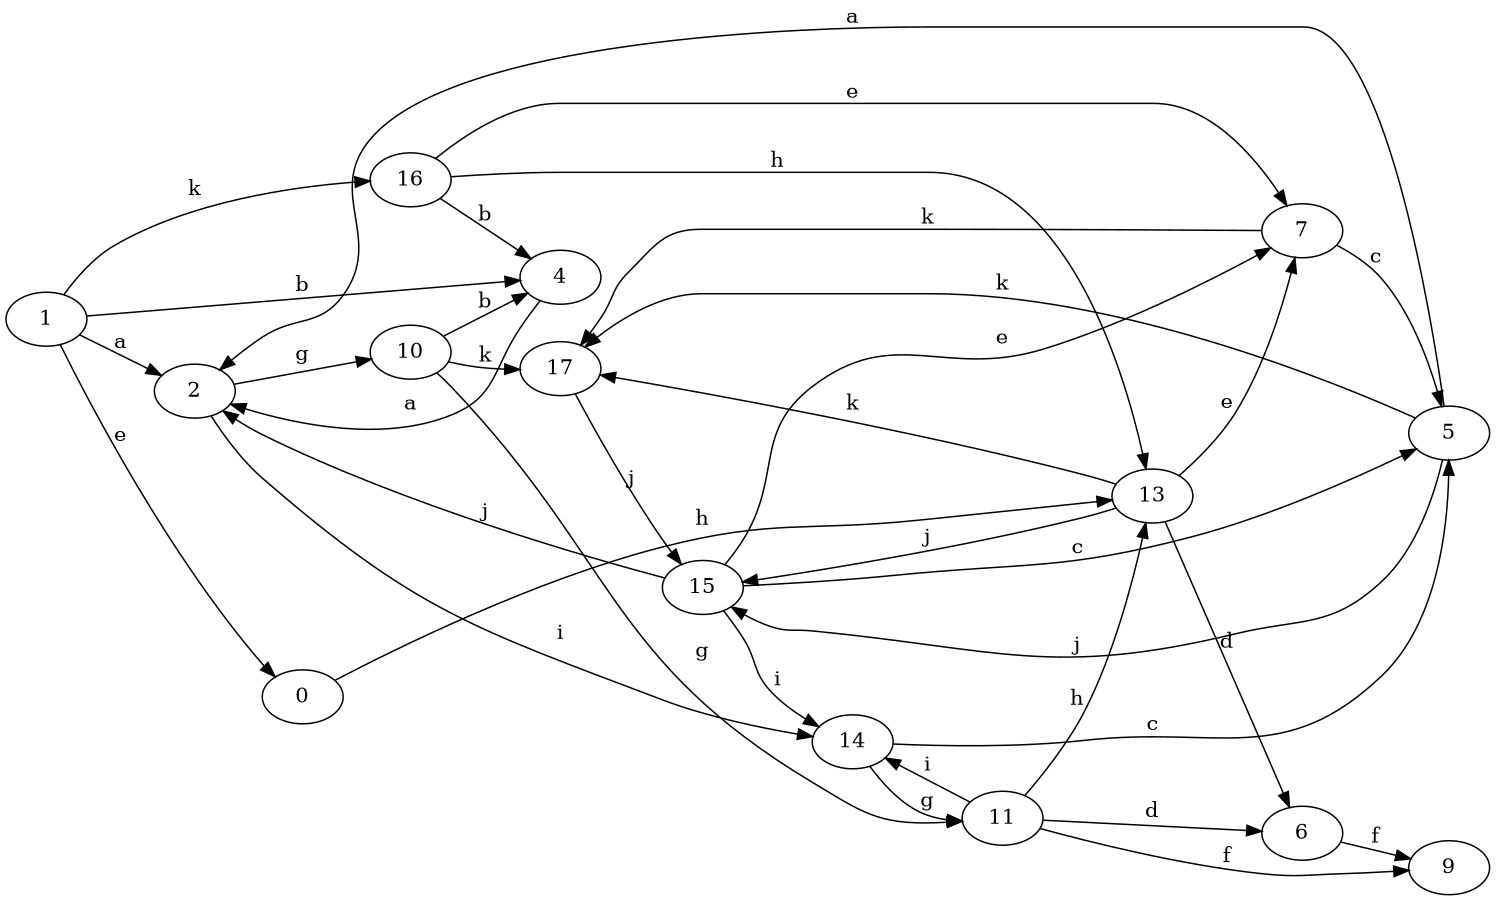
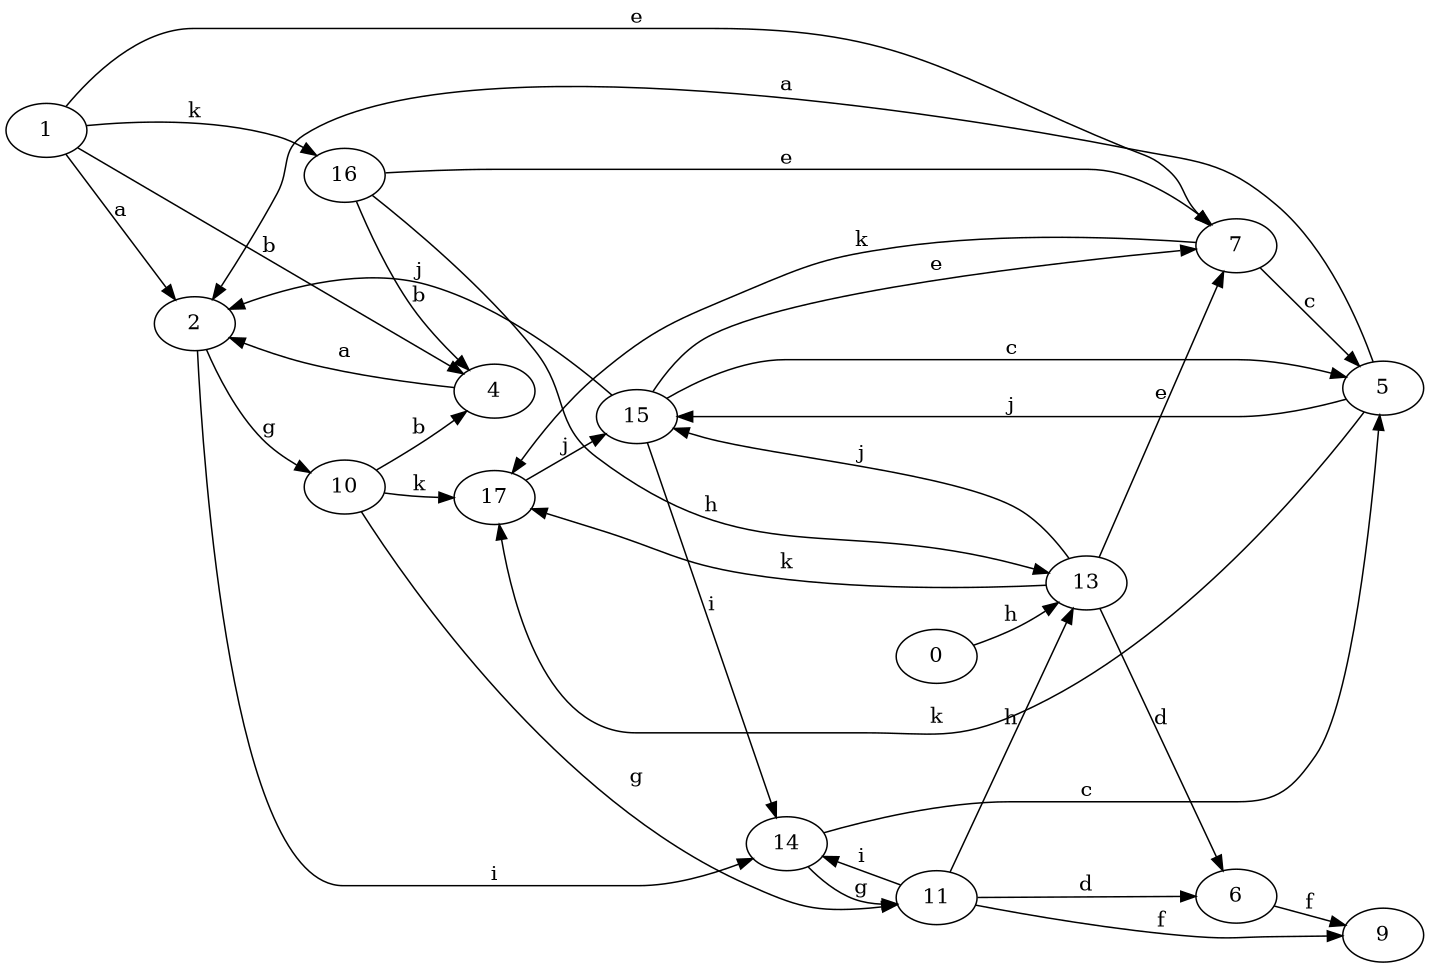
edge "1" -> "0": now "1" -> "7"
